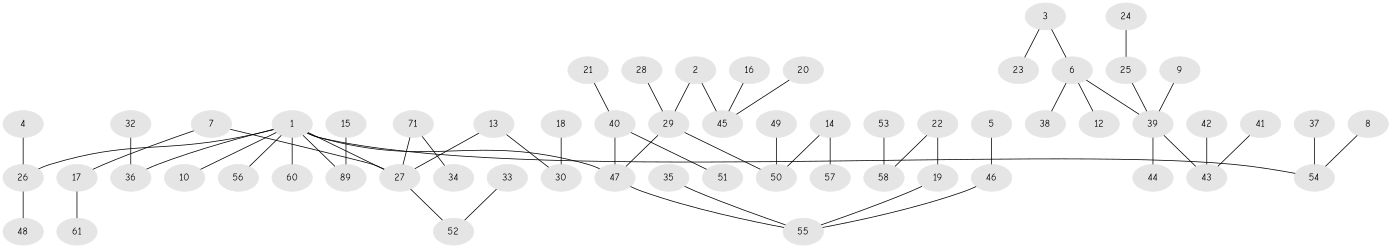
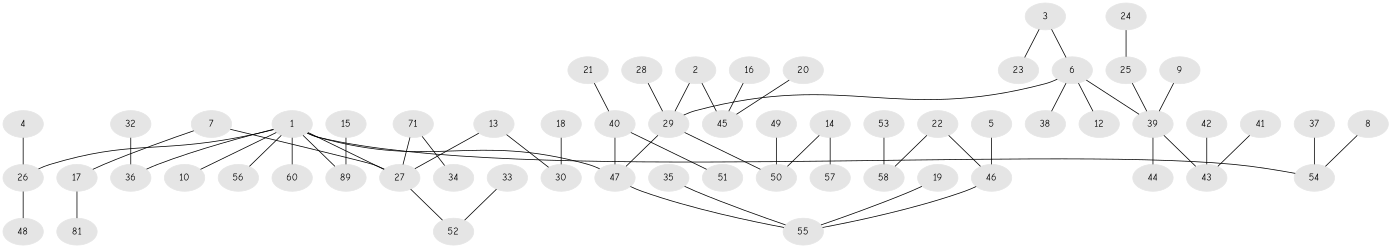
edge "6" -- "29": added
edge "22" -- "19": now "22" -- "46"
node "61": label "61" -> "81"
